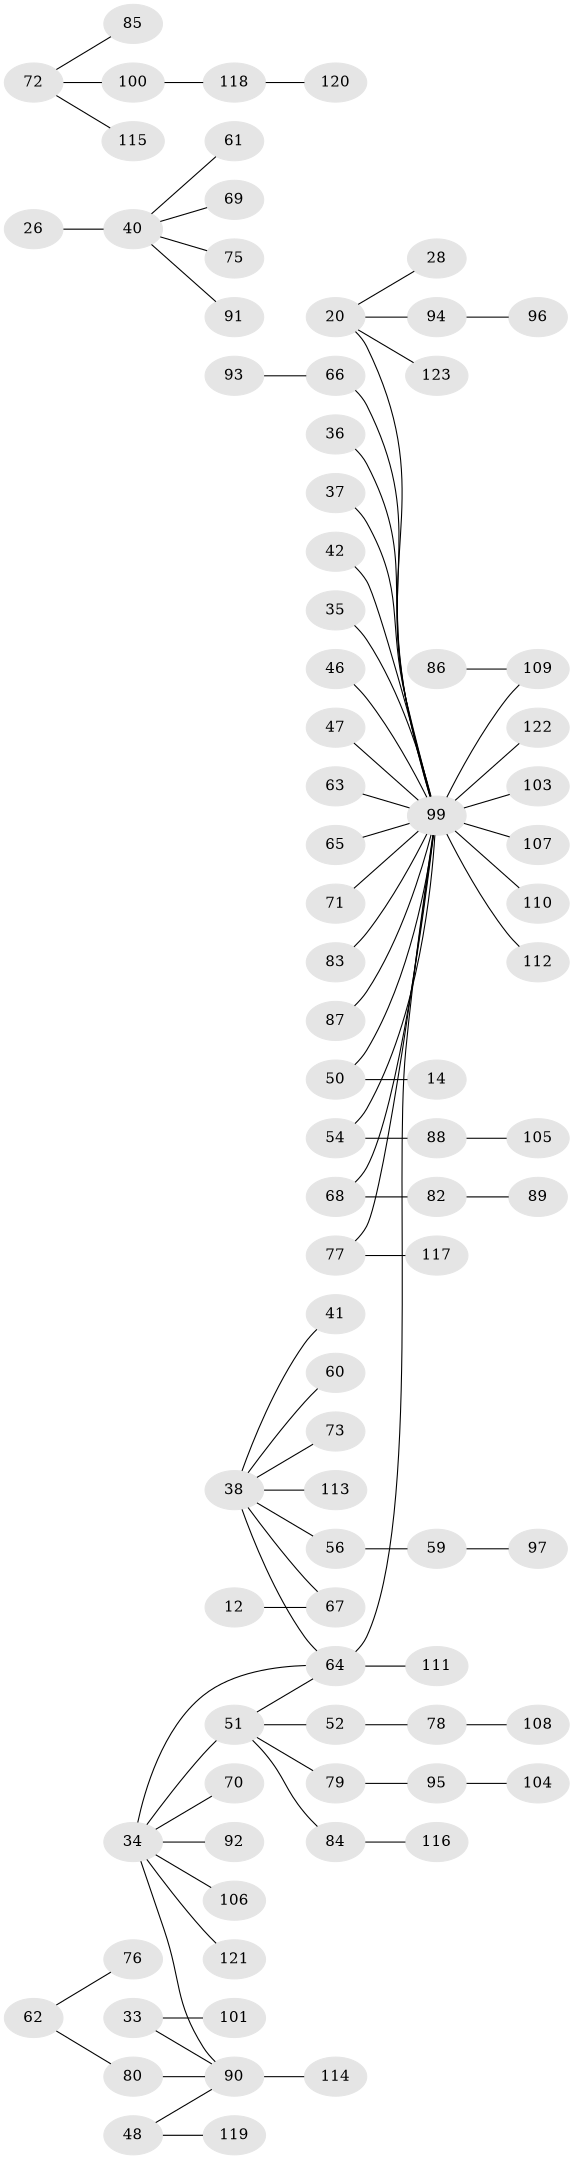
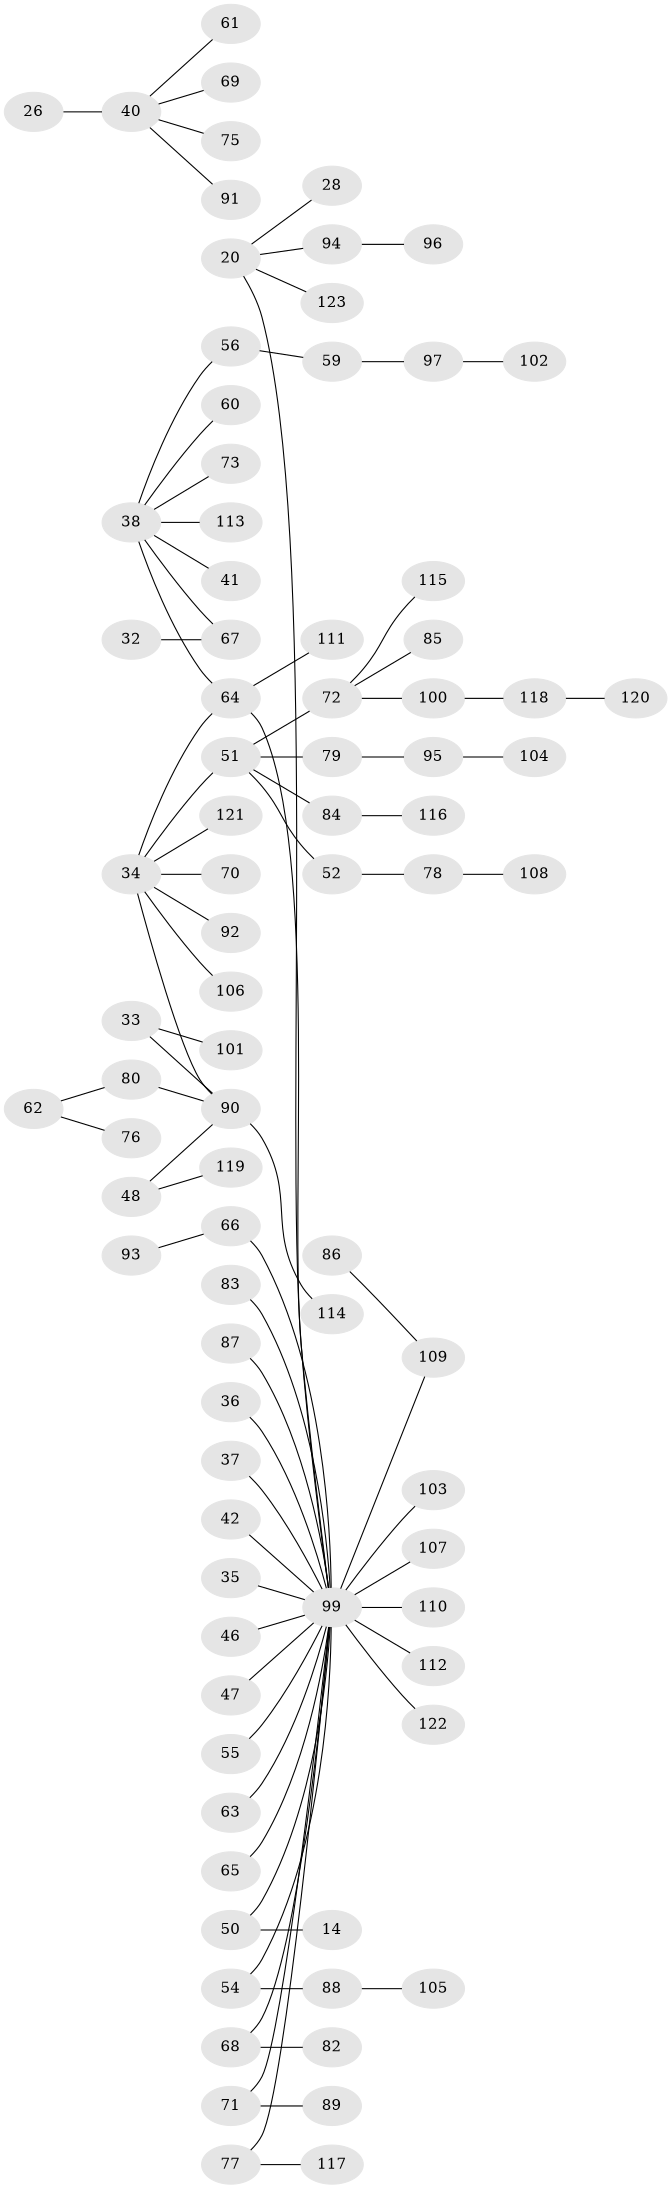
node "102": added
edge "82" -- "89": now "71" -- "89"
node "12": label "12" -> "32"
edge "64" -- "51": now "72" -- "51"
node "55": added
